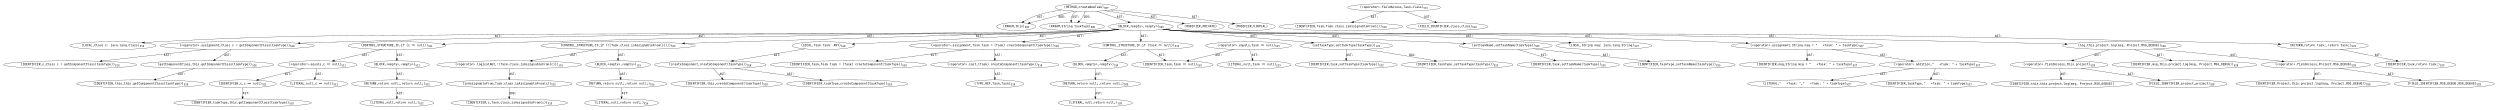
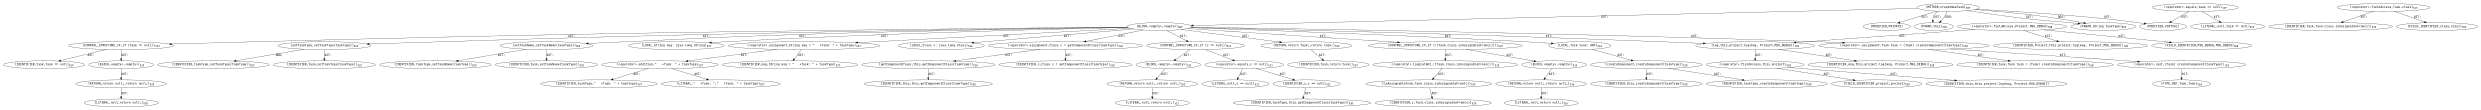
edge "(<operator>.equals,task == null)" -> "(IDENTIFIER,task,task == null)": now "(<operator>.equals,task == null)" -> "(MODIFIER,VIRTUAL)"
edge "(log,this.project.log(msg, Project.MSG_DEBUG))" -> "(<operator>.fieldAccess,Project.MSG_DEBUG)": reversed
edge "(isAssignableFrom,Task.class.isAssignableFrom(c))" -> "(IDENTIFIER,c,Task.class.isAssignableFrom(c))": label "DDG: " -> "AST: "
